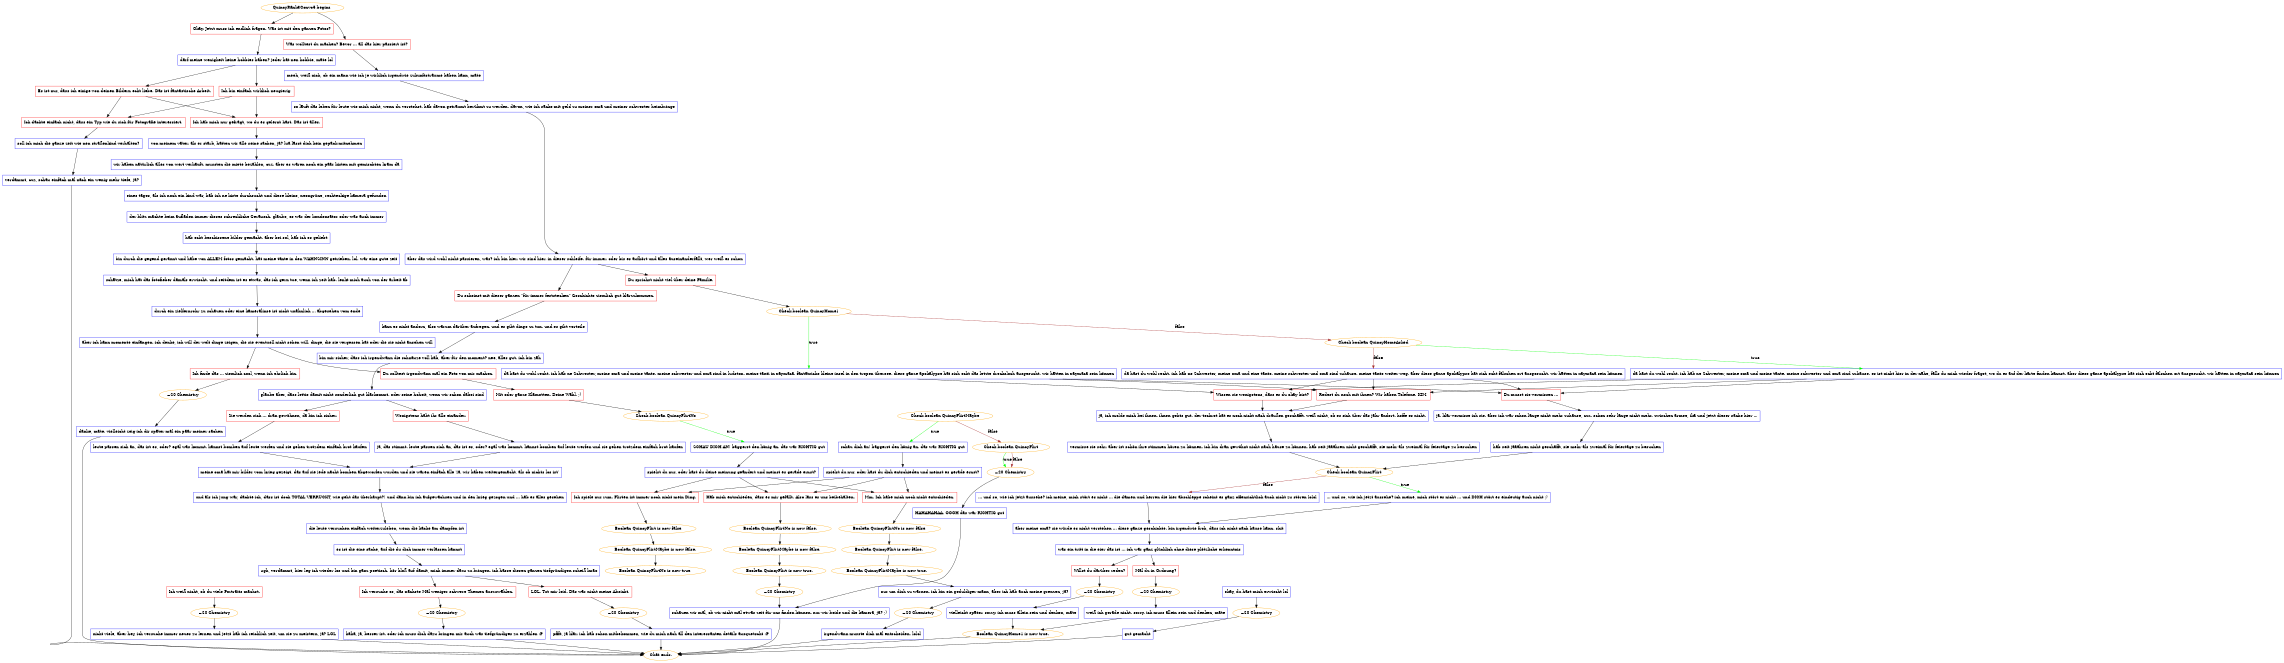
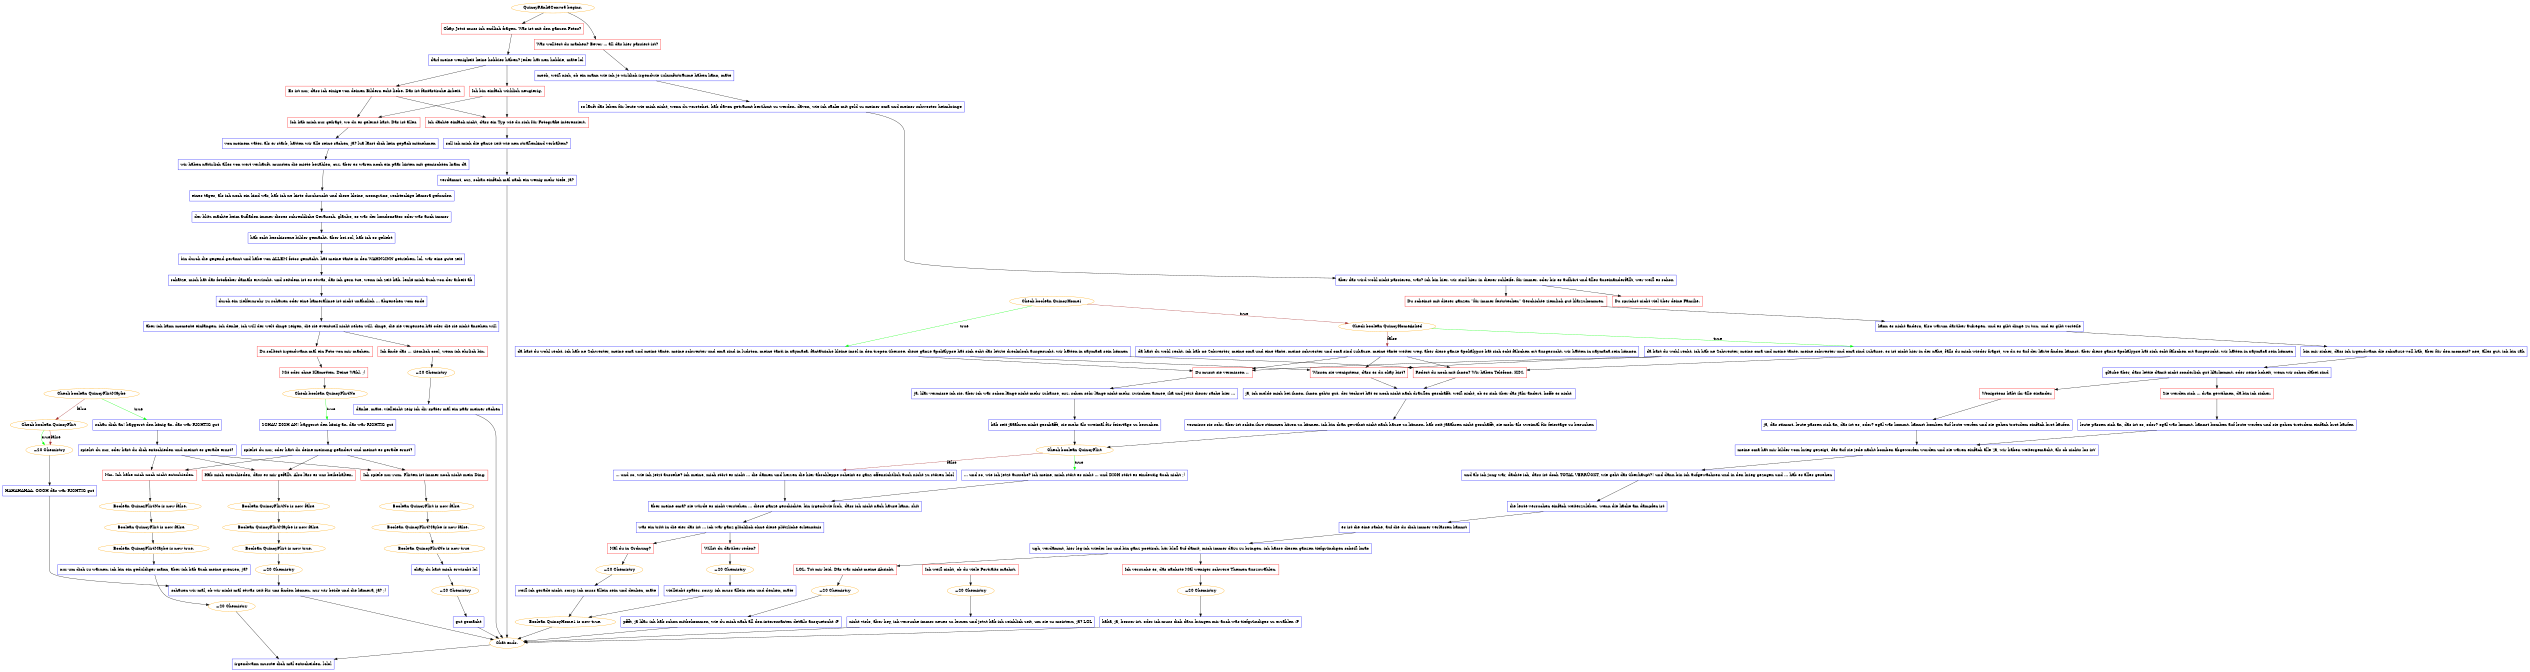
edge "Du sprichst nicht viel über deine Familie." -> "Check boolean QuincyHome1": removed
edge "Check boolean QuincyHome1" -> "Check boolean QuincyHomeAsked": label "false" -> "true"
node "Mit oder ganze Klamotten. Deine Wahl. ;)": label "Mit oder ganze Klamotten. Deine Wahl. ;)" -> "Mit oder ohne Klamotten. Deine Wahl. ;)"
edge "Boolean QuincyFlirtNo is now true." -> "okay, du hast mich erwischt lol": added
edge "irgendwann musste dich mal entscheiden. lolol" -> "Chat ends.": reversed
